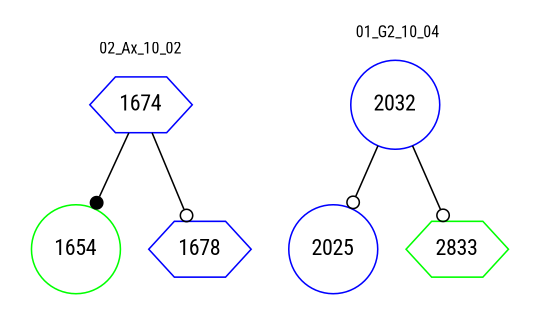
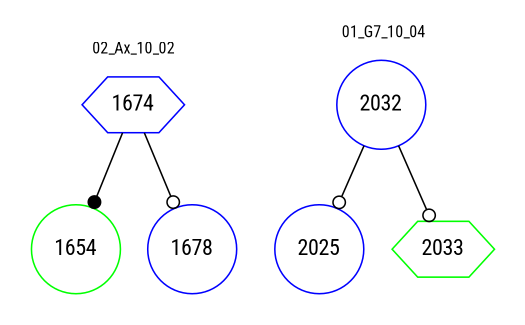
cluster "01_G2_10_04": label "01_G2_10_04" -> "01_G7_10_04"
node "1678": shape hexagon -> circle
node "2833": label "2833" -> "2033"
